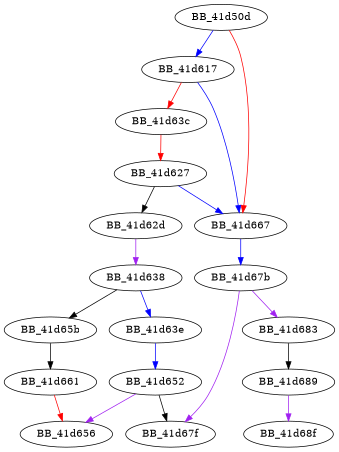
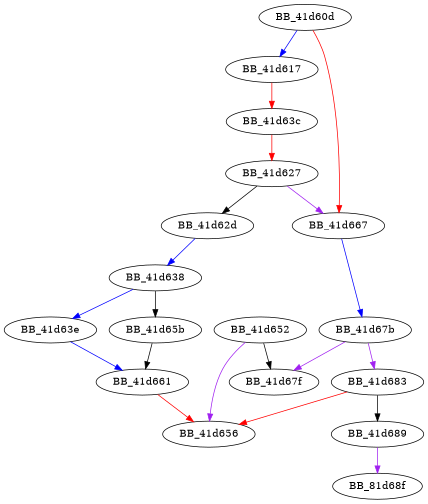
node "BB_41d50d": label "BB_41d50d" -> "BB_41d60d"
edge "BB_41d617" -> "BB_41d667": removed
edge "BB_41d627" -> "BB_41d667": color blue -> purple
edge "BB_41d62d" -> "BB_41d638": color purple -> blue
edge "BB_41d63e" -> "BB_41d652": now "BB_41d63e" -> "BB_41d661"
edge "BB_41d683" -> "BB_41d656": added
node "BB_41d68f": label "BB_41d68f" -> "BB_81d68f"
